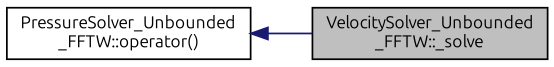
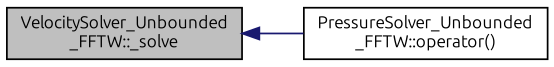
edge "VelocitySolver_Unbounded _FFTW::_solve" -> "PressureSolver_Unbounded _FFTW::operator()": reversed
